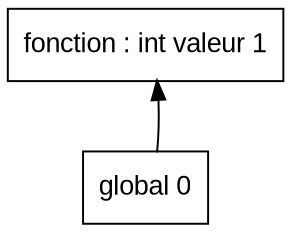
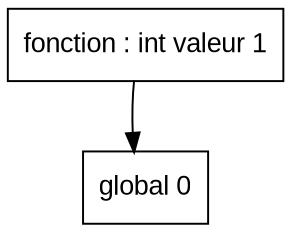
edge "global 0" -> "fonction : int valeur 1": reversed
